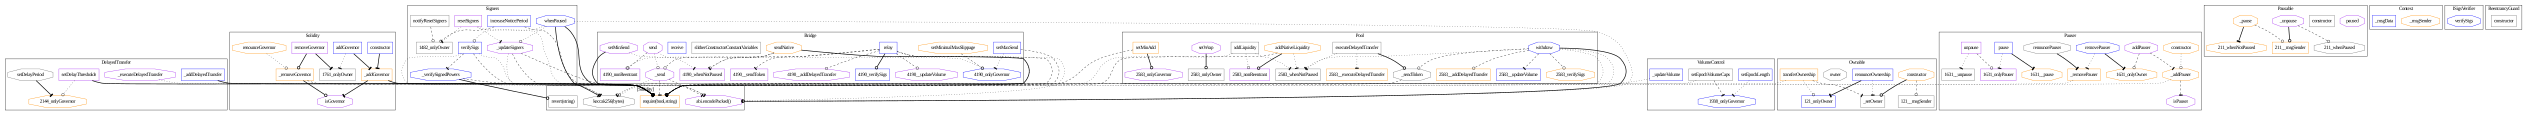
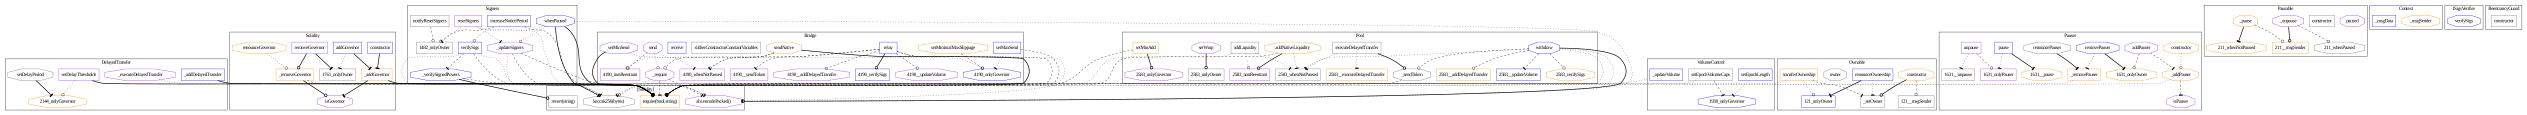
node "_send": label "_send" -> "_require"
